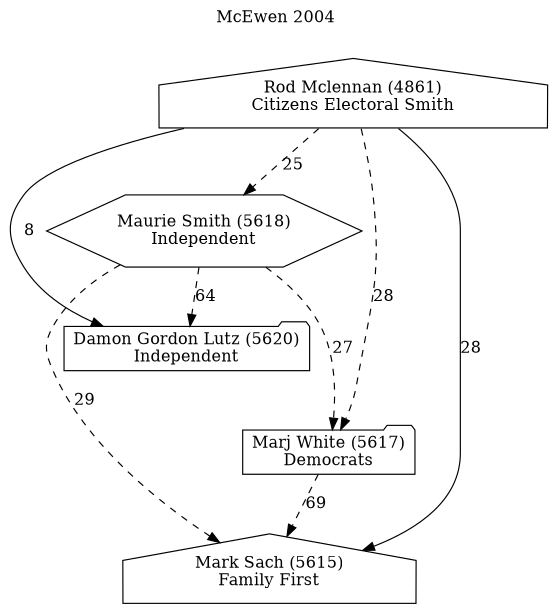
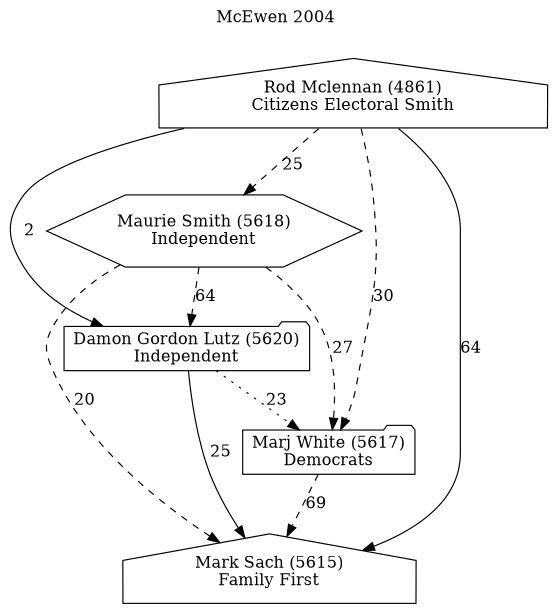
edge "Rod Mclennan (4861) Citizens Electoral Smith" -> "Damon Gordon Lutz (5620) Independent": label "8" -> "2"
edge "Rod Mclennan (4861) Citizens Electoral Smith" -> "Marj White (5617) Democrats": label "28" -> "30"
edge "Rod Mclennan (4861) Citizens Electoral Smith" -> "Mark Sach (5615) Family First": label "28" -> "64"
edge "Damon Gordon Lutz (5620) Independent" -> "Marj White (5617) Democrats": added, label "23"
edge "Maurie Smith (5618) Independent" -> "Mark Sach (5615) Family First": label "29" -> "20"
edge "Damon Gordon Lutz (5620) Independent" -> "Mark Sach (5615) Family First": added, label "25"
